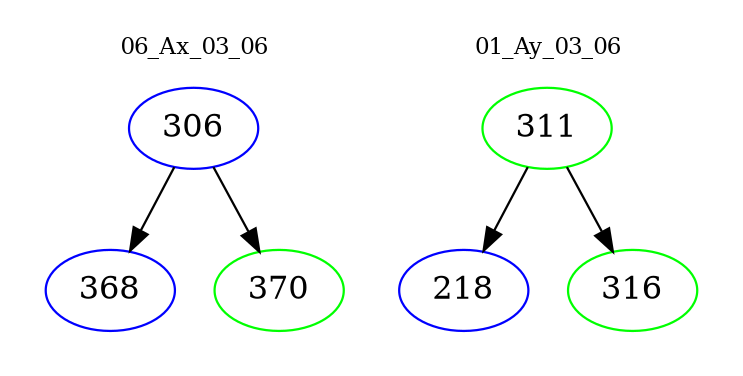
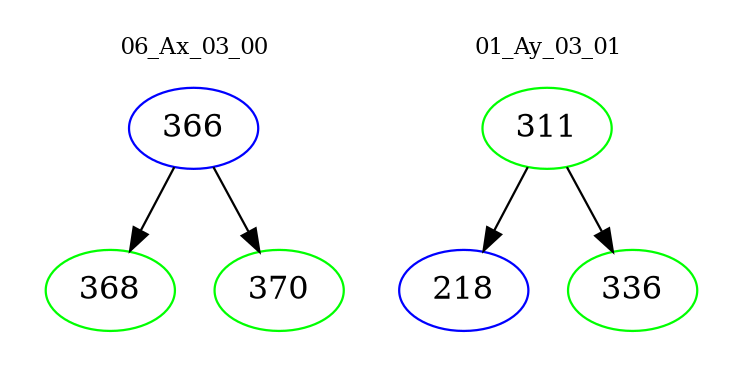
cluster "06_Ax_03_06": label "06_Ax_03_06" -> "06_Ax_03_00"
cluster "01_Ay_03_06": label "01_Ay_03_06" -> "01_Ay_03_01"
node "306": label "306" -> "366"
node "368": color blue -> green
node "316": label "316" -> "336"
